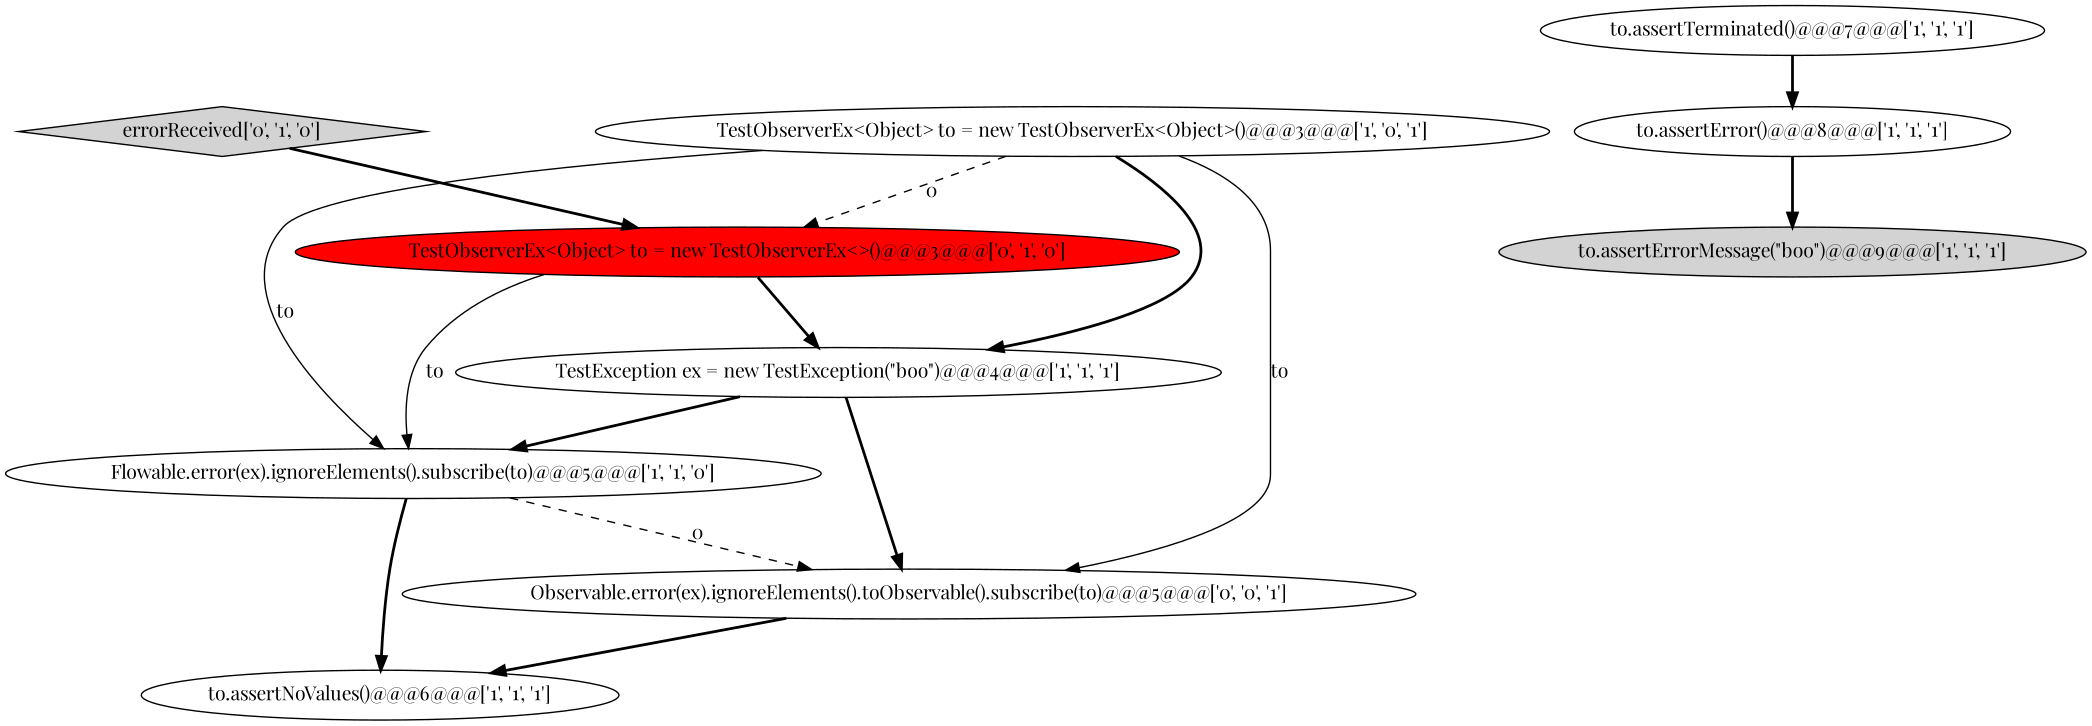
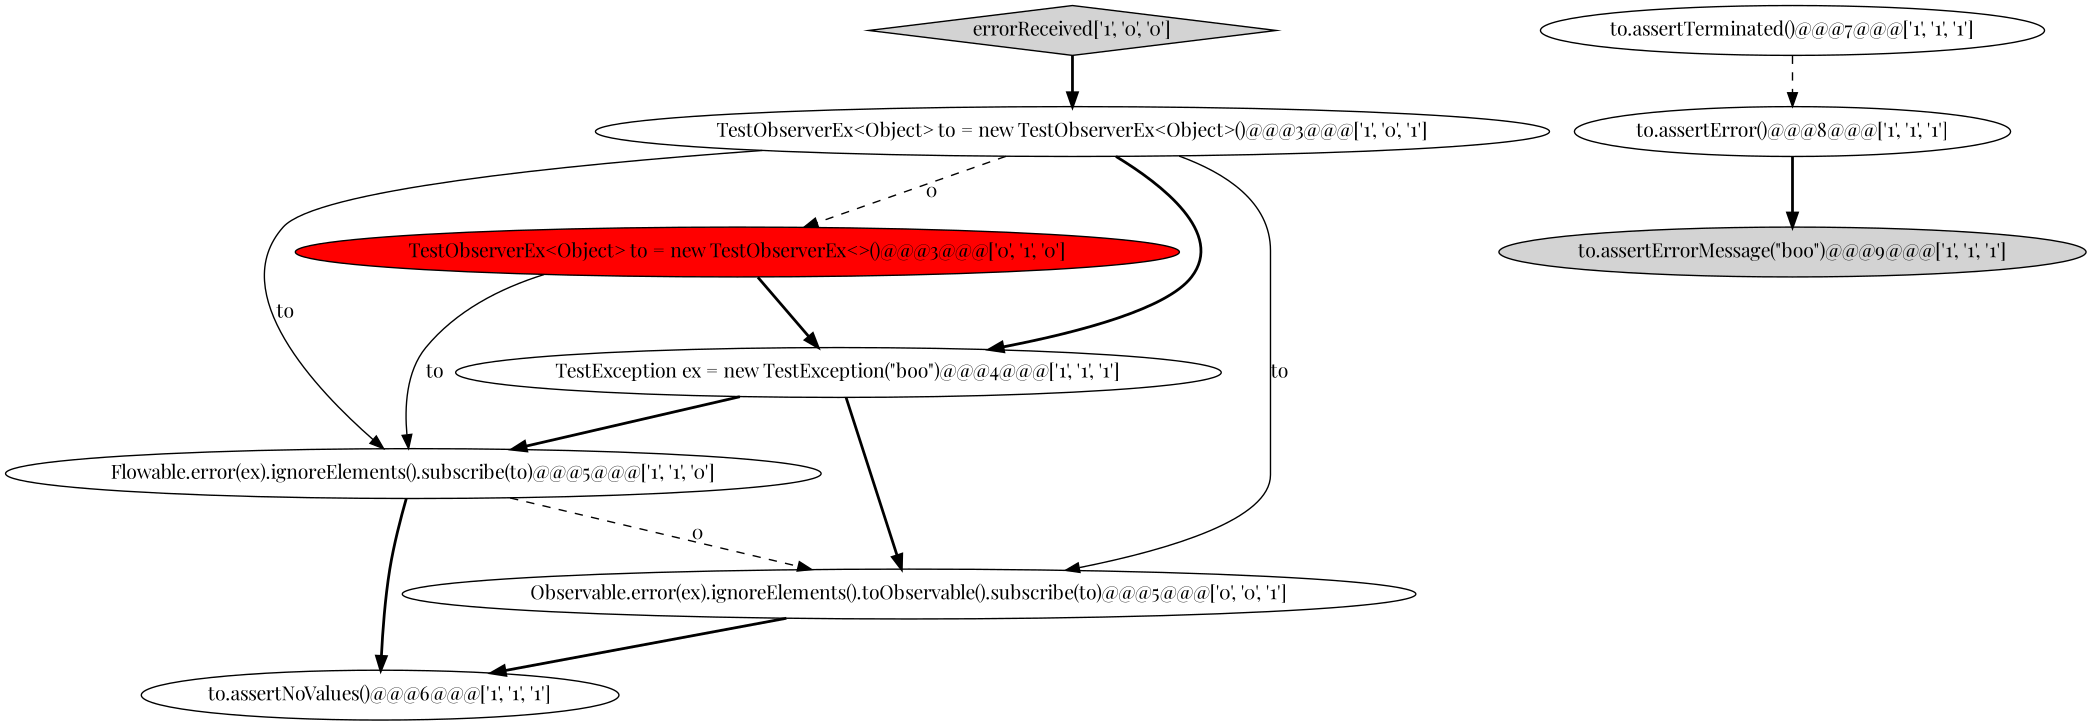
node "errorReceived['1', '0', '0']": added
edge "to.assertTerminated()@@@7@@@['1', '1', '1']" -> "to.assertError()@@@8@@@['1', '1', '1']": style bold -> dashed
node "errorReceived['0', '1', '0']": removed
